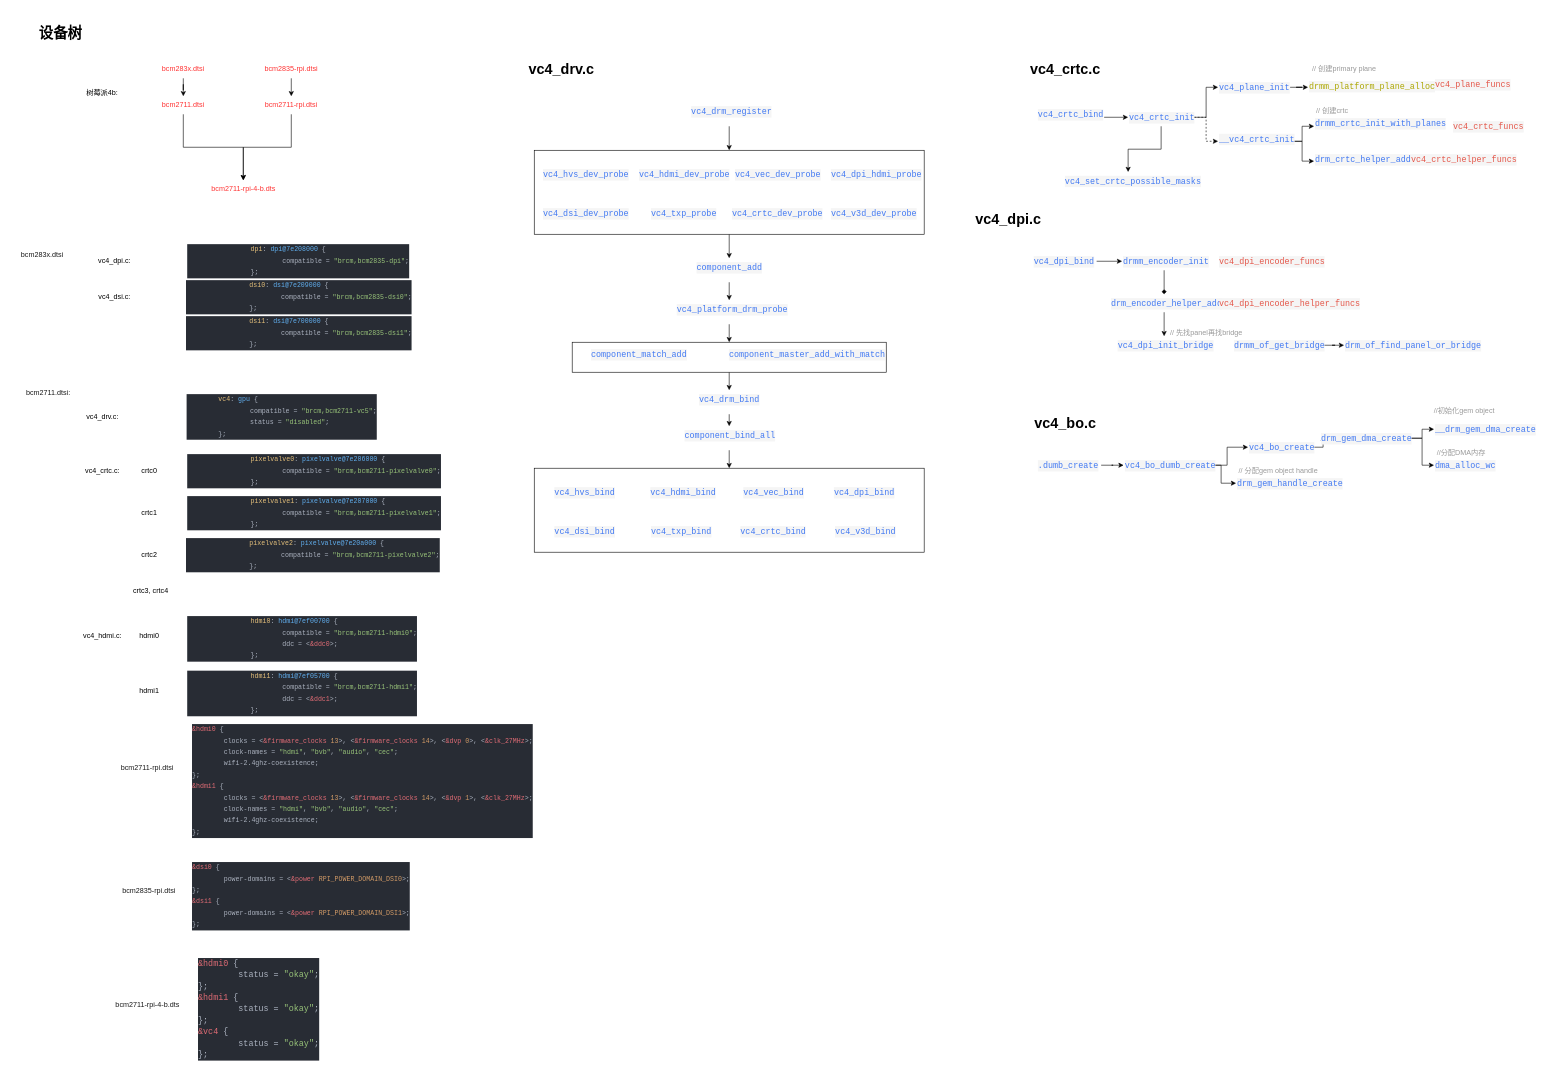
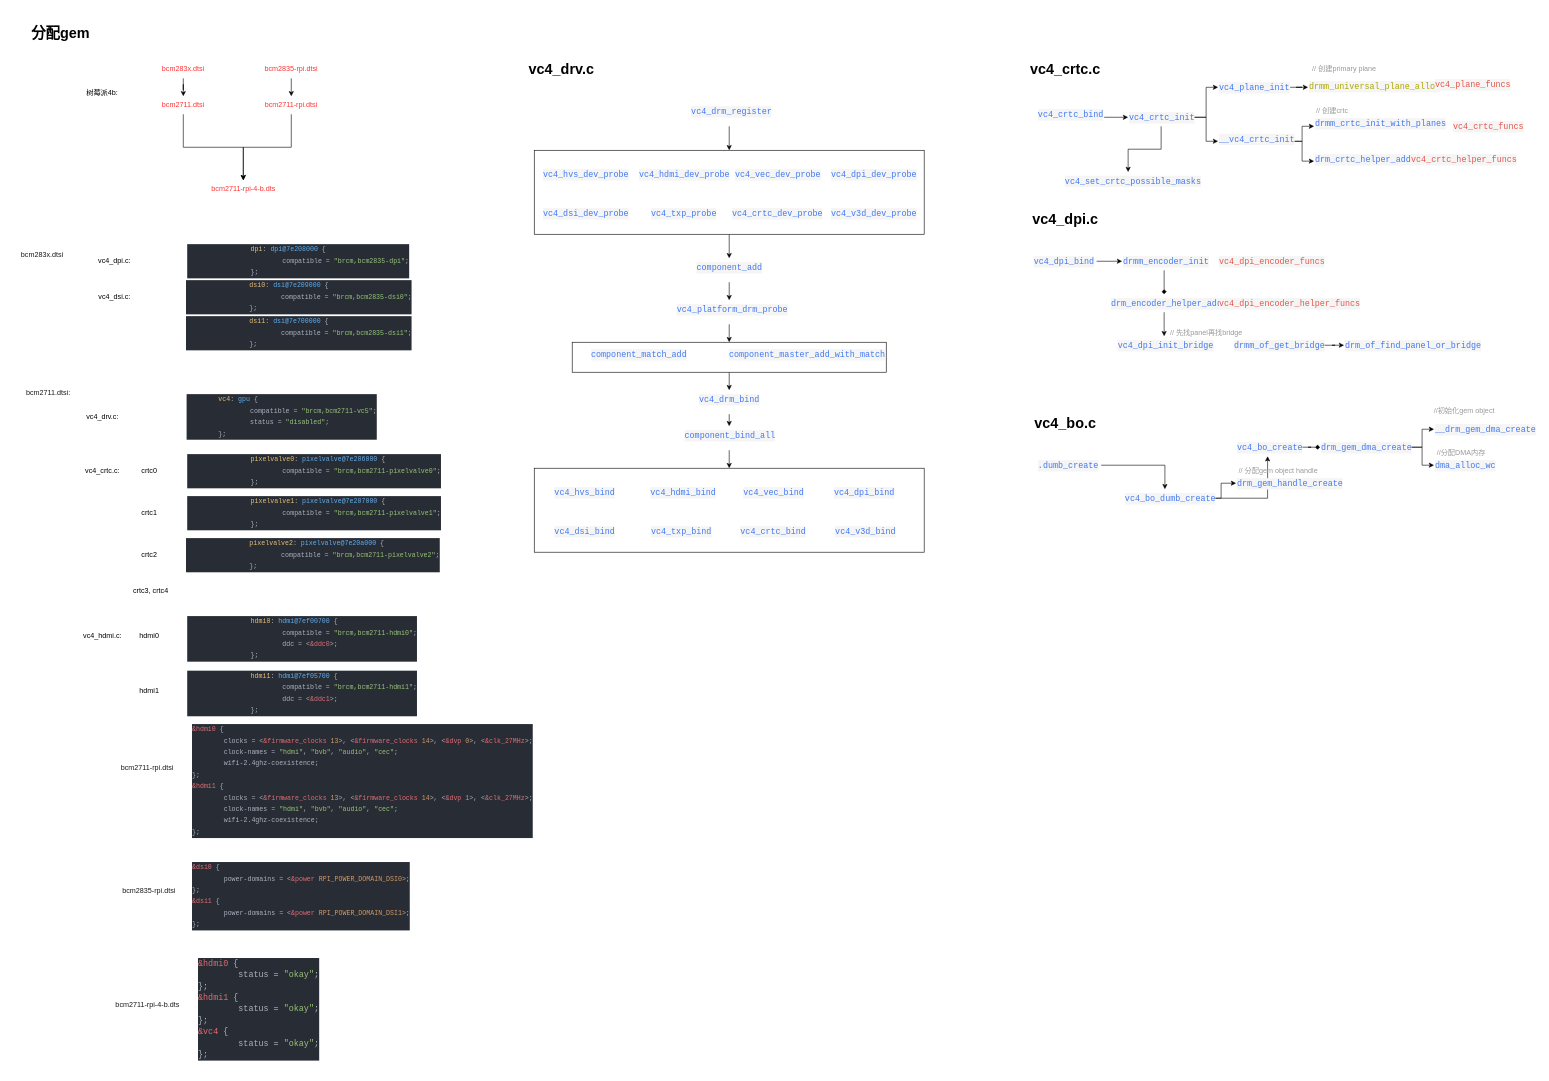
node "设备树": label "设备树" -> "分配gem"
node "drmm_platform_plane_alloc": label "drmm_platform_plane_alloc" -> "drmm_universal_plane_alloc"
edge "vc4_crtc_init" -> "__vc4_crtc_init": style dashed -> solid
node "vc4_dpi_hdmi_probe": label "vc4_dpi_hdmi_probe" -> "vc4_dpi_dev_probe"
node "vc4_dpi.c": moved (1008, 219) -> (1065, 219)
node "drm_gem_dma_create": moved (1365, 438) -> (1365, 447)
node "vc4_bo_create": moved (1280, 447) -> (1268, 447)
node "vc4_bo_dumb_create": moved (1165, 465) -> (1165, 498)
